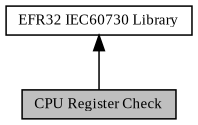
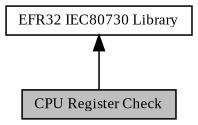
node "EFR32 IEC60730 Library": label "EFR32 IEC60730 Library" -> "EFR32 IEC80730 Library"
